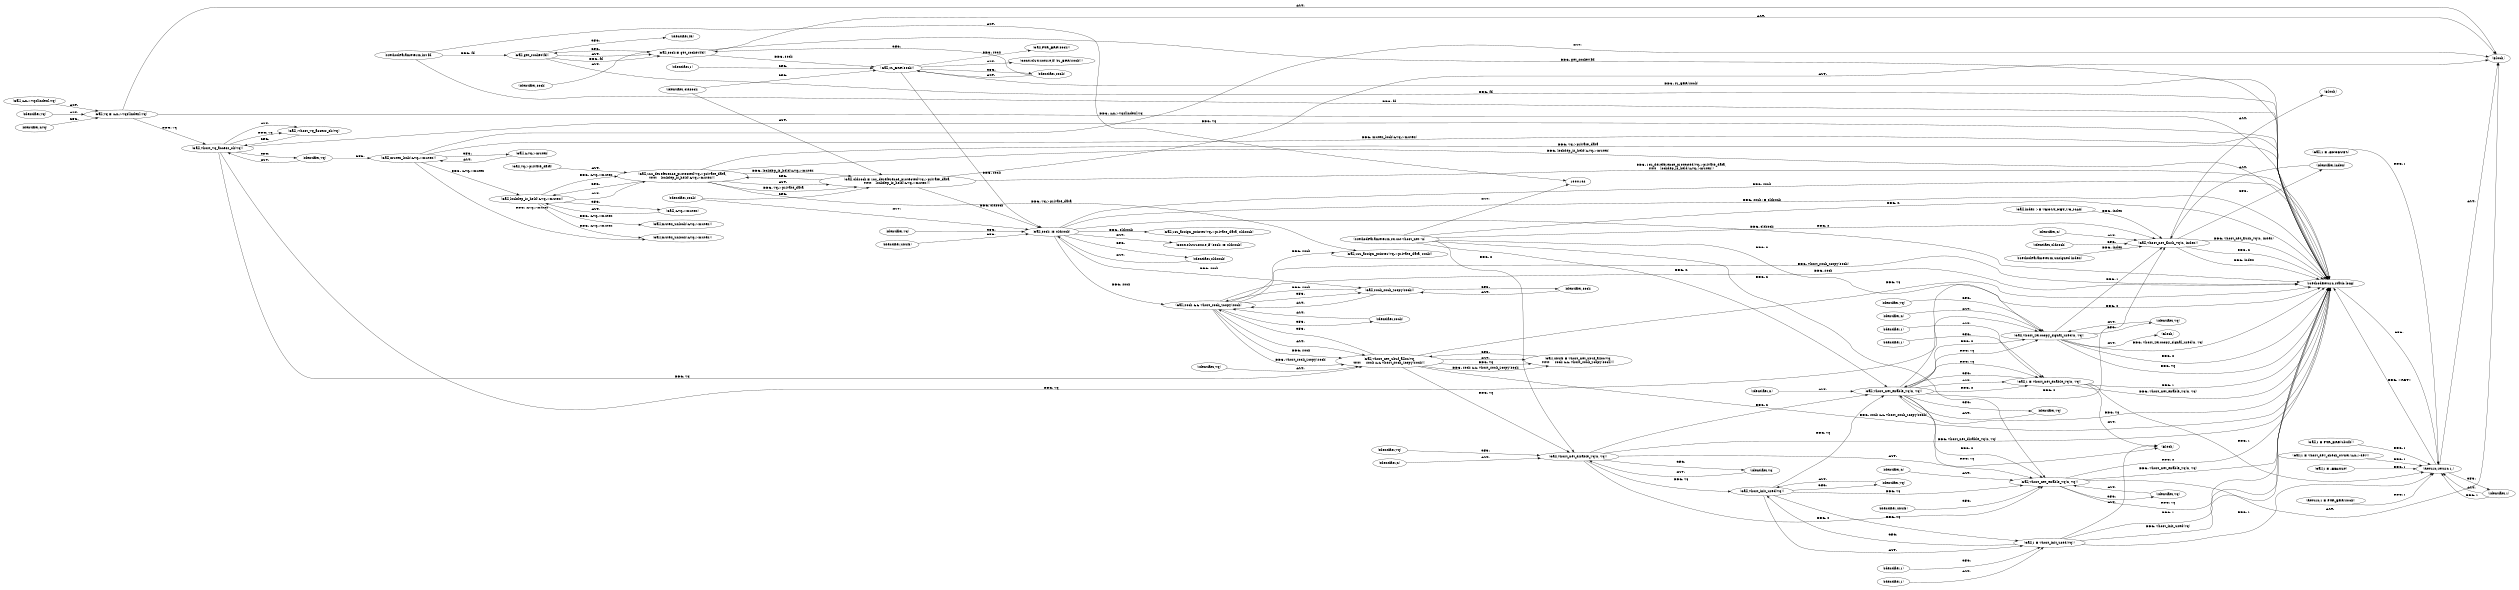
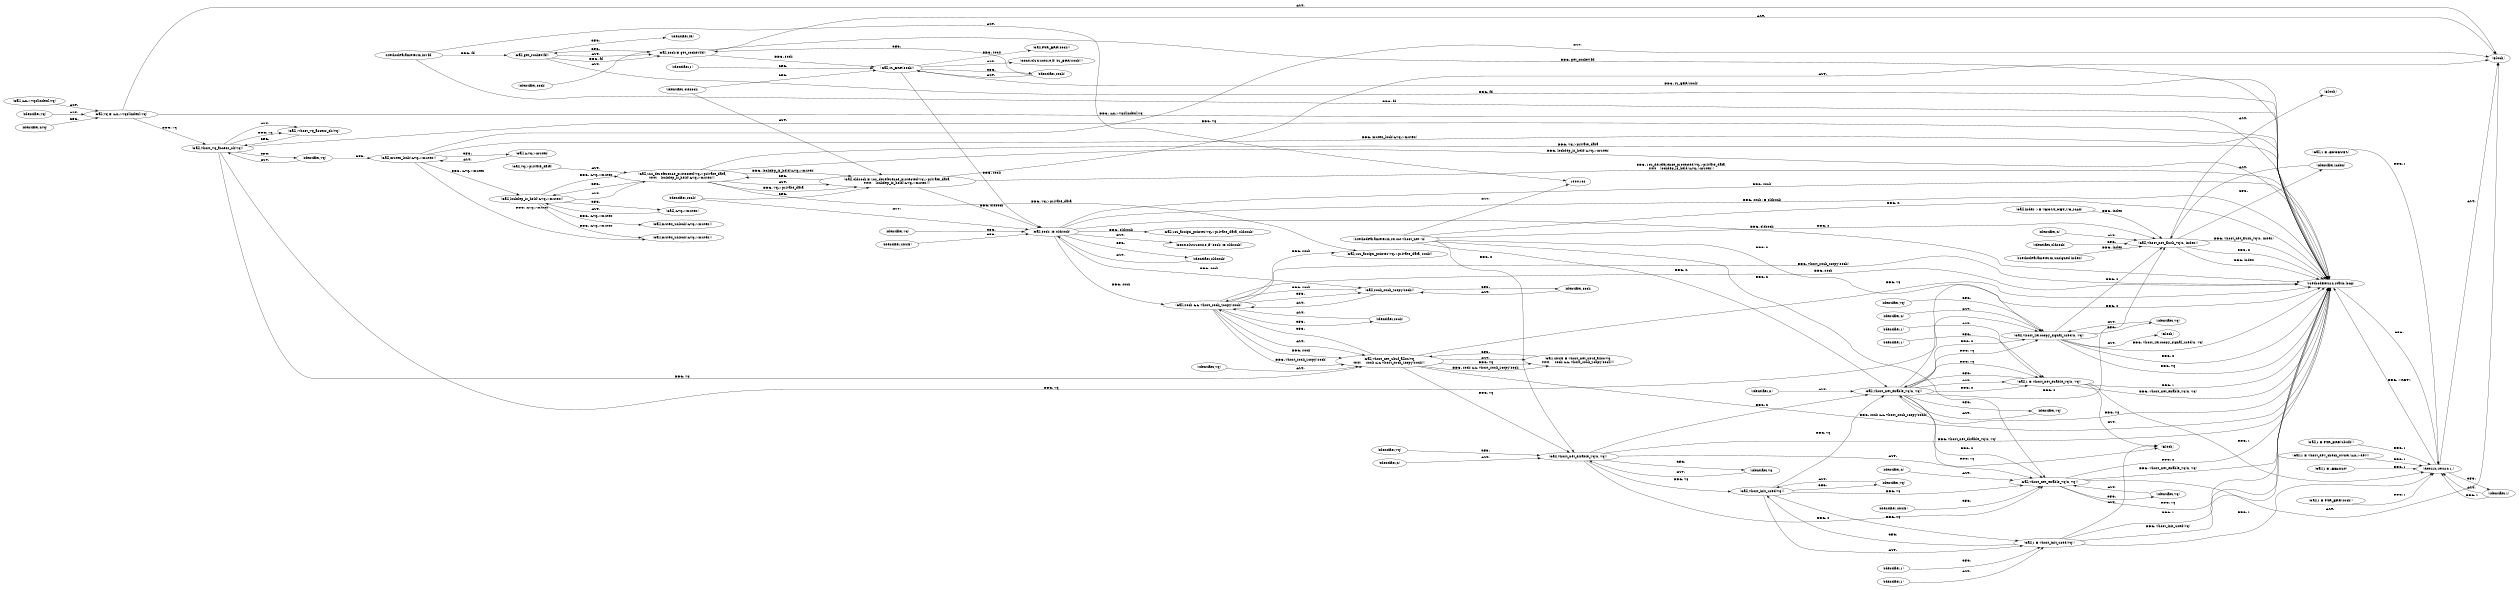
edge "(Call,vhost_zerocopy_signal_used(n, vq))" -> "(Call,vhost_net_flush_vq(n, index))": label "DDG: r" -> "DDG: n"
node "(Return,r = PTR_ERR(sock))": label "(Return,r = PTR_ERR(sock))" -> "(Call,r = PTR_ERR(sock))"
